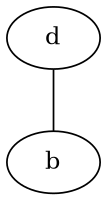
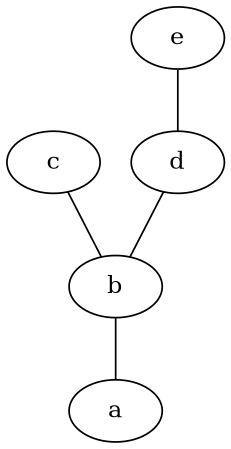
node "e": added
node "c": added
node "a": added
